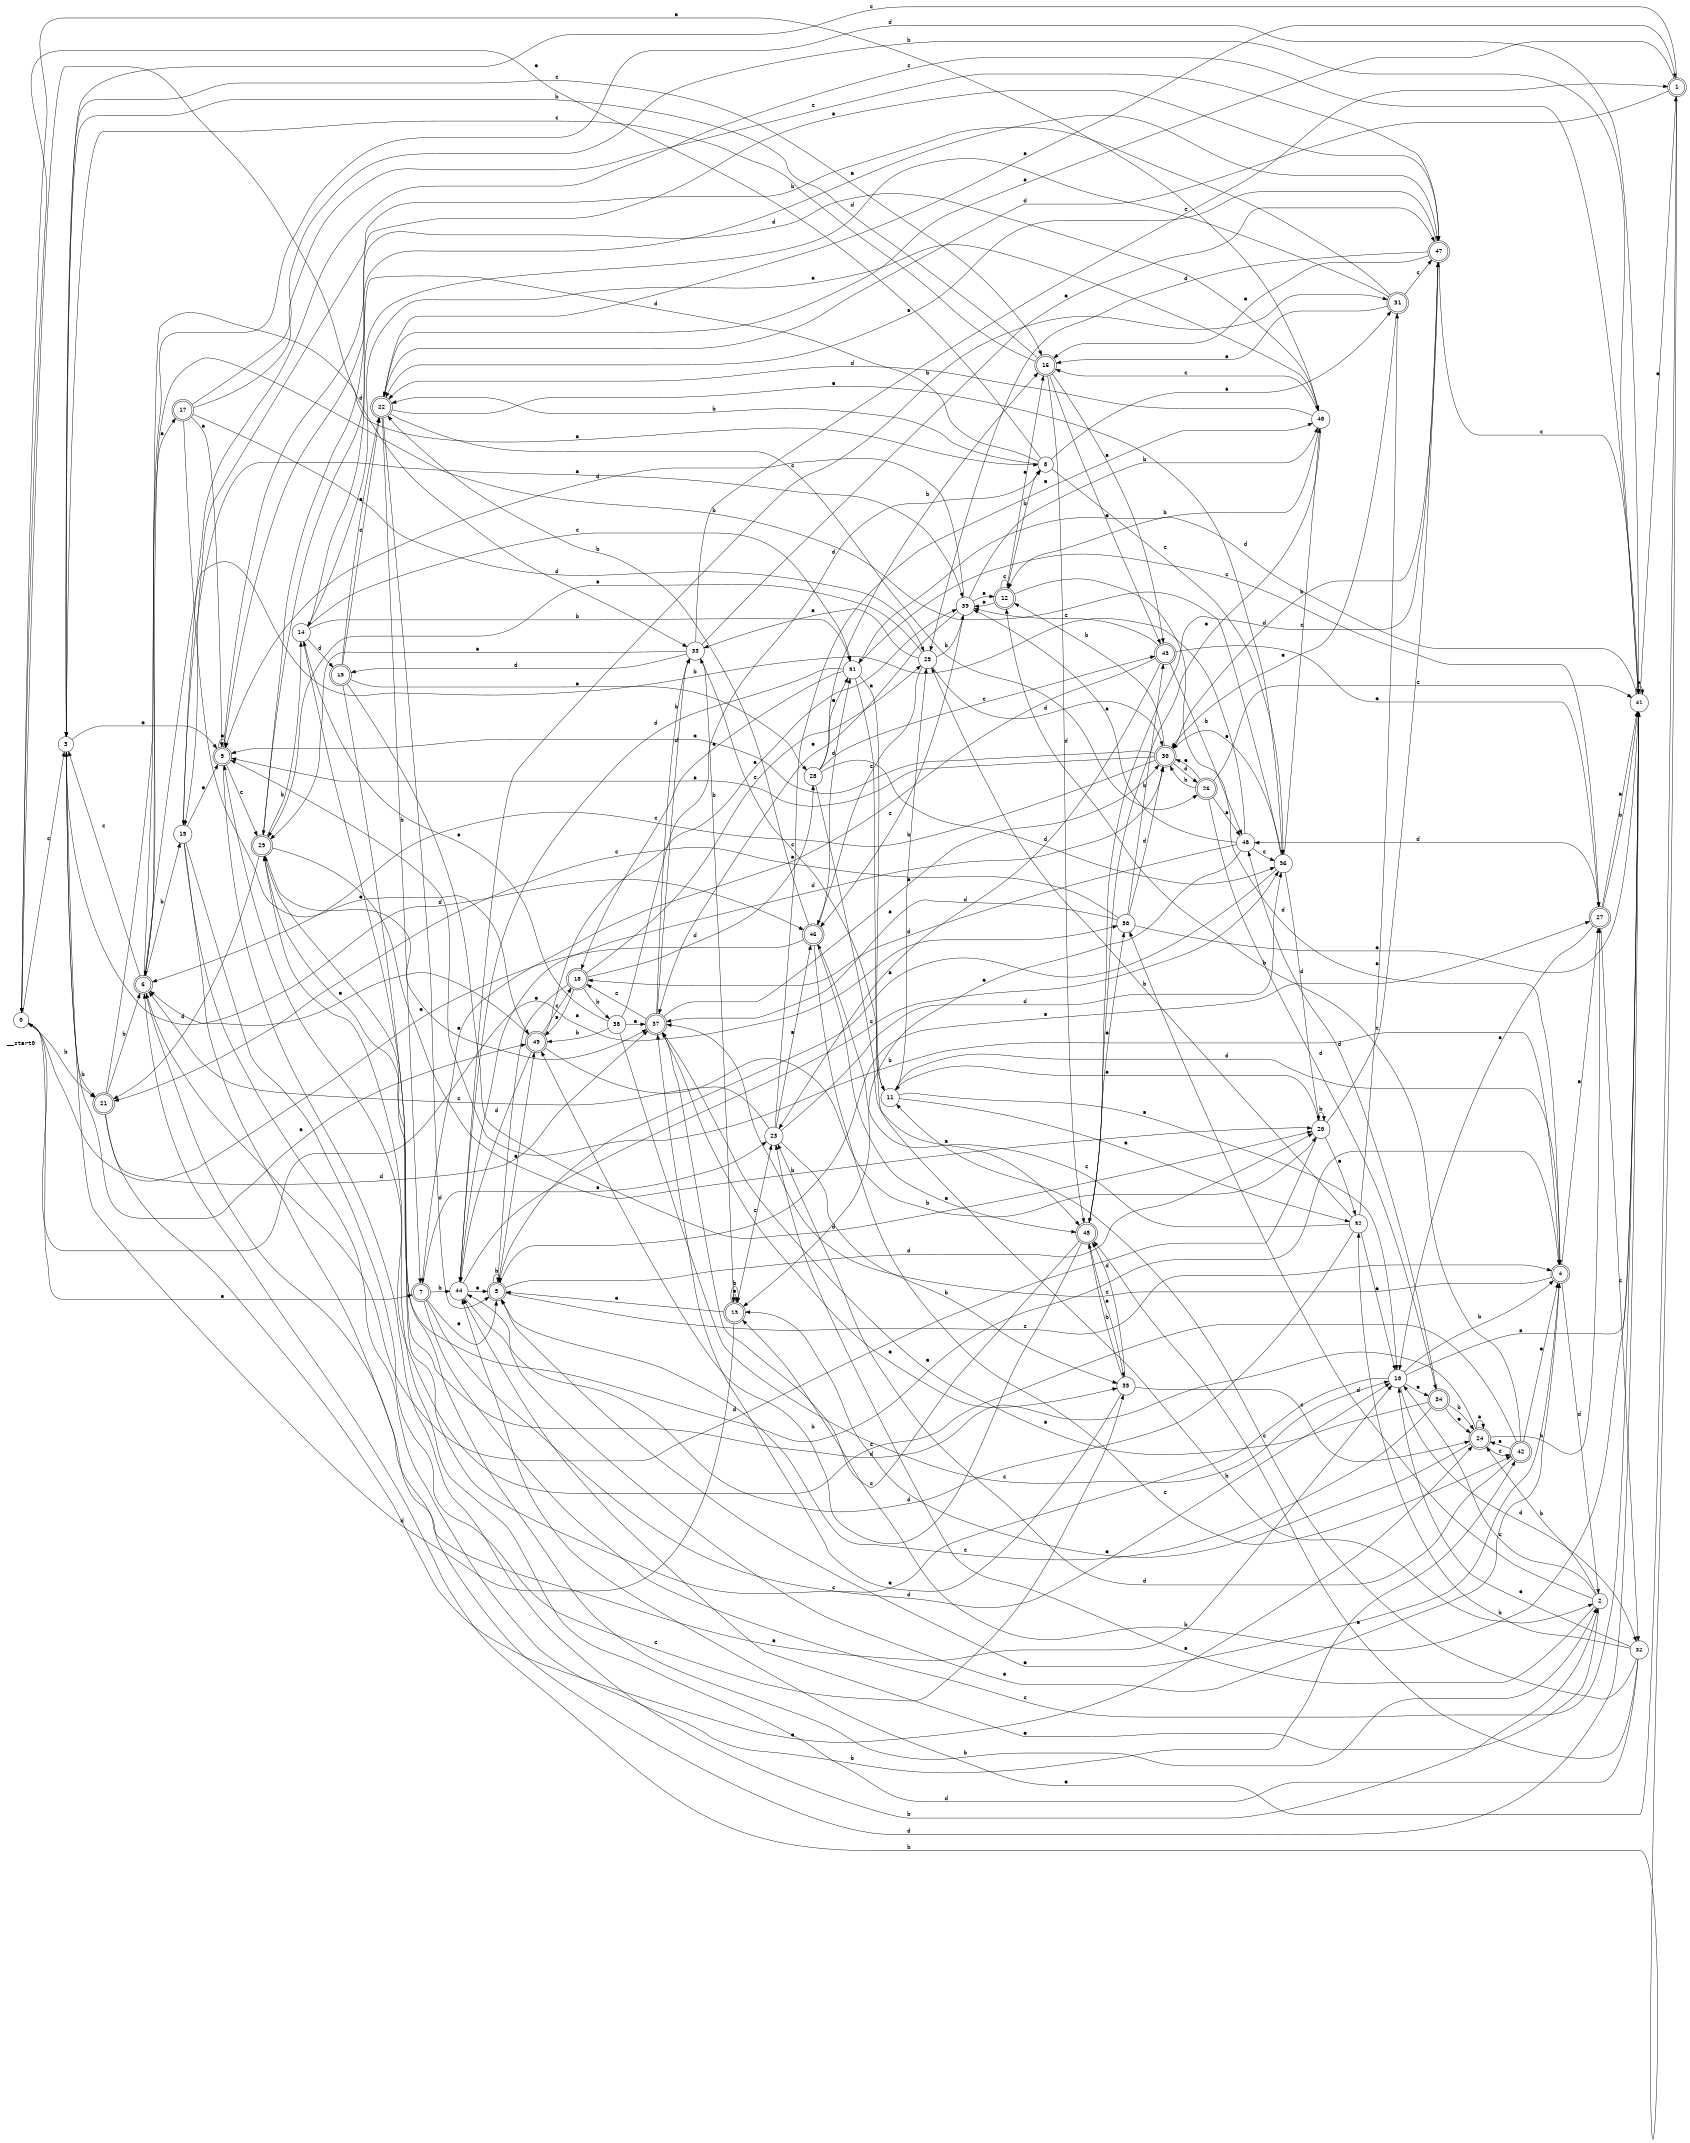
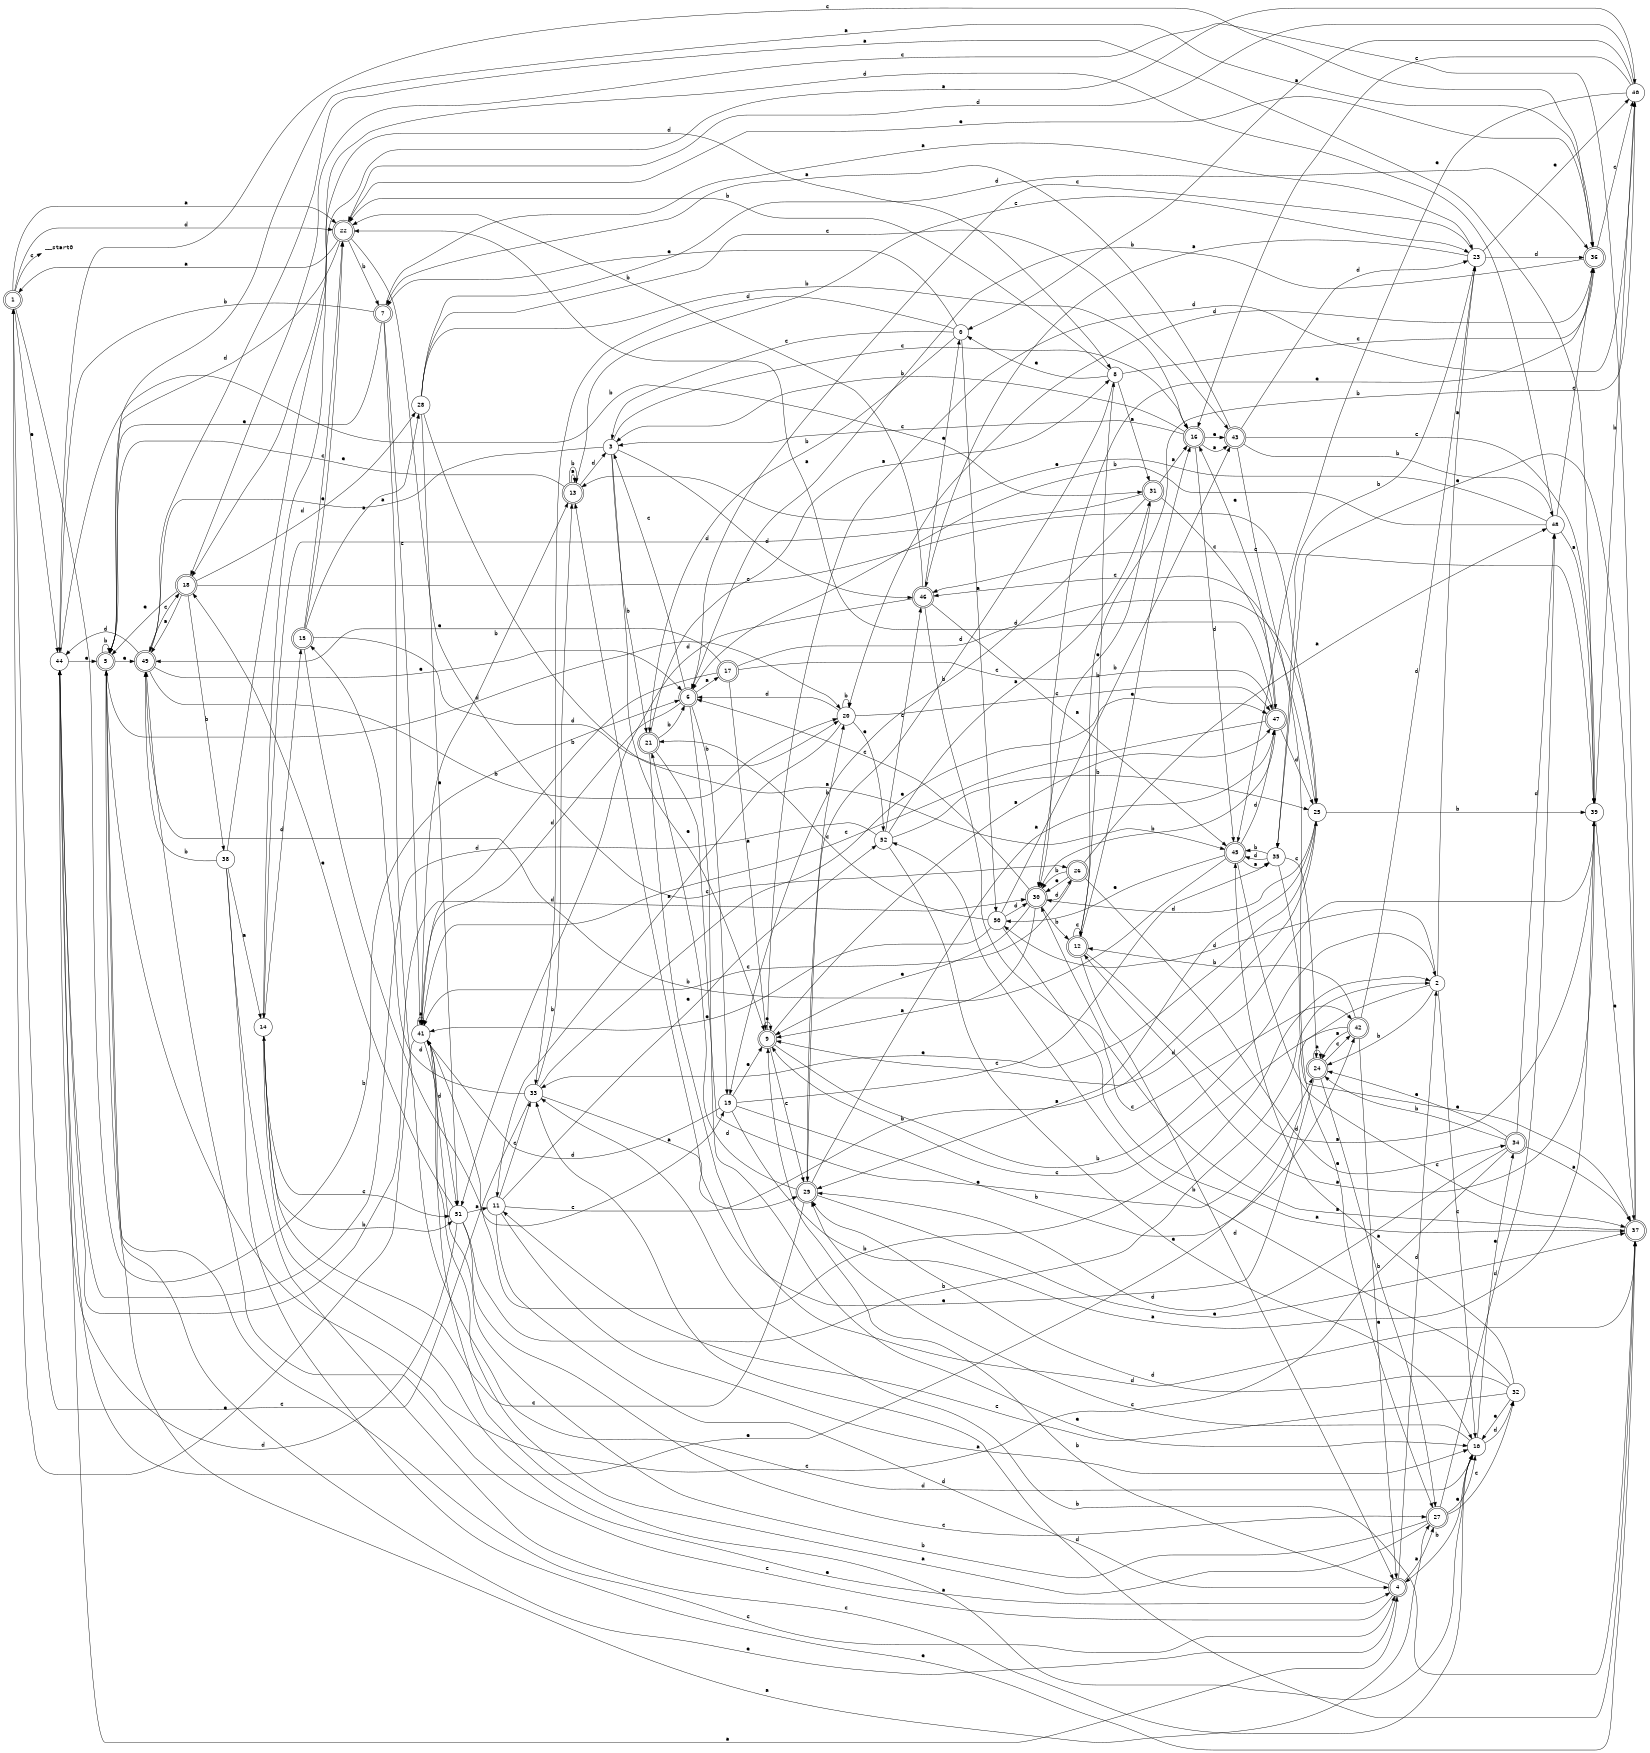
edge "1" -> "3": now "1" -> "__start0"
edge "25" -> "33": label "a" -> "e"
edge "29" -> "14": label "b" -> "c"
node "36": shape circle -> doublecircle
edge "4" -> "37": now "4" -> "49"
edge "24" -> "29": now "34" -> "29"
